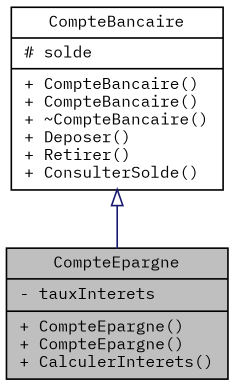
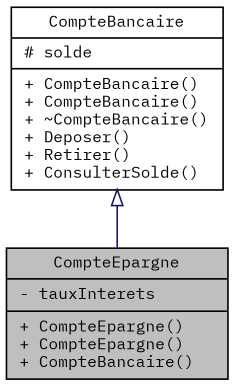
node "CompteEpargne": text "+ CalculerInterets()" -> "+ CompteBancaire()"
